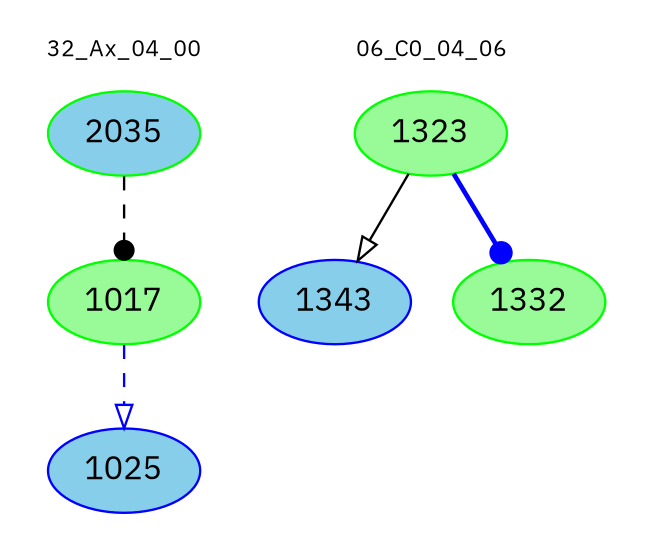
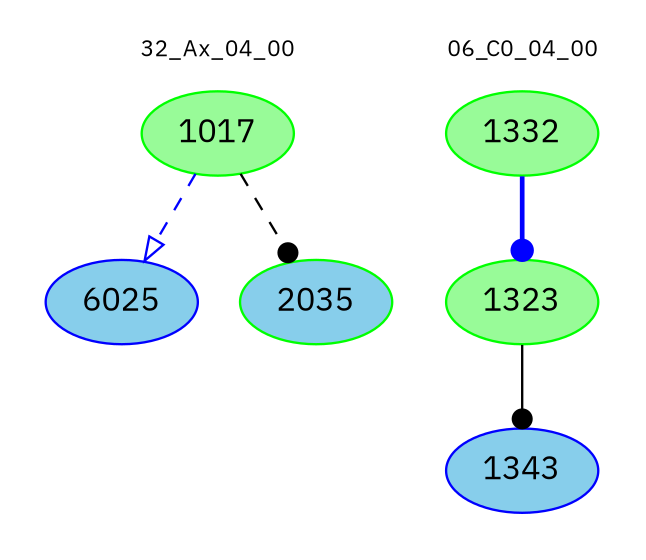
cluster "06_C0_04_06": label "06_C0_04_06" -> "06_C0_04_00"
edge "1323" -> "1343": arrowhead onormal -> dot
edge "2035" -> "1017": reversed
edge "1323" -> "1332": reversed
node "1025": label "1025" -> "6025"
